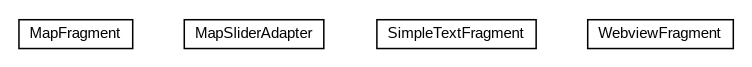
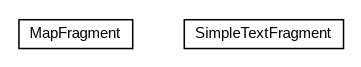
node "MapSliderAdapter": removed
node "WebviewFragment": removed
